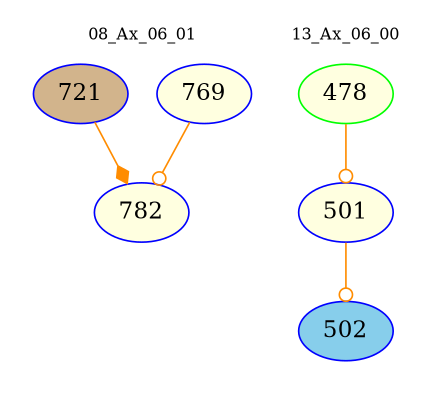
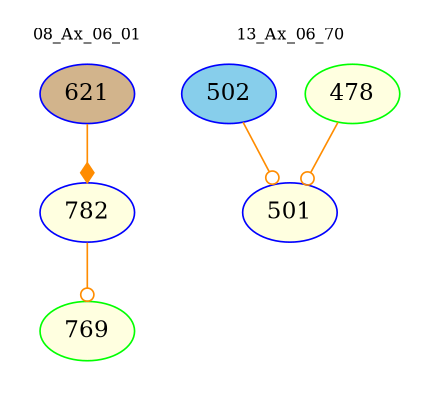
cluster "13_Ax_06_00": label "13_Ax_06_00" -> "13_Ax_06_70"
node "721": label "721" -> "621"
node "769": color blue -> green
edge "769" -> "782": reversed
edge "501" -> "502": reversed
